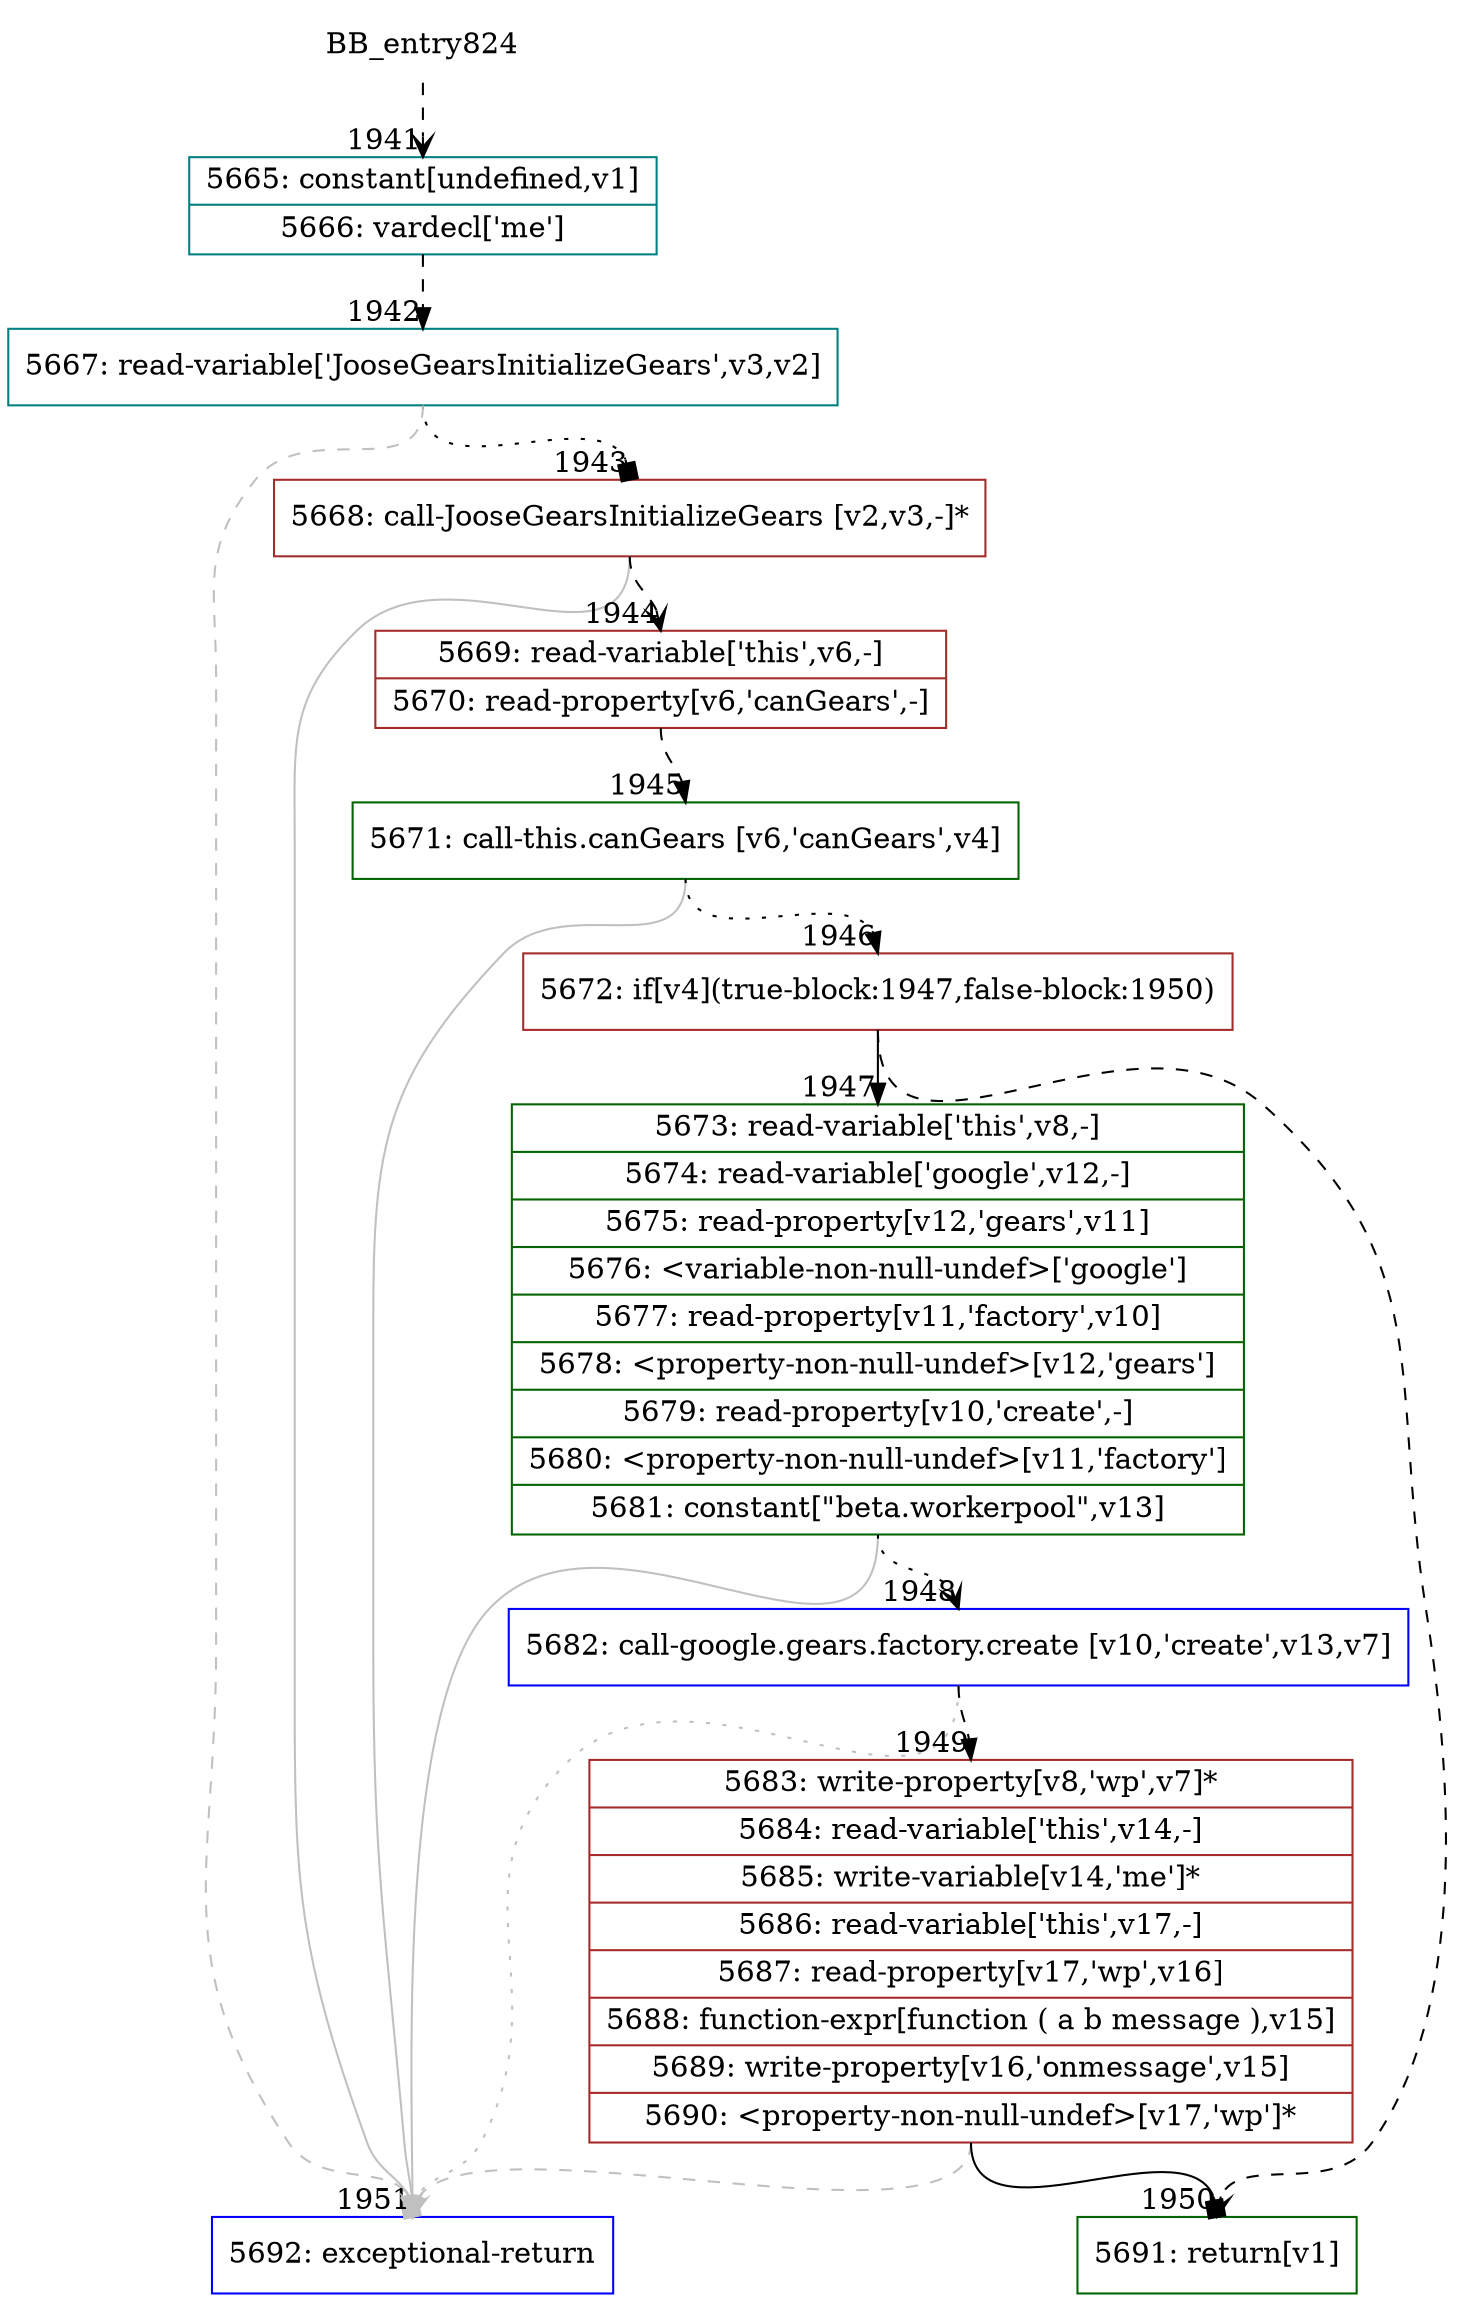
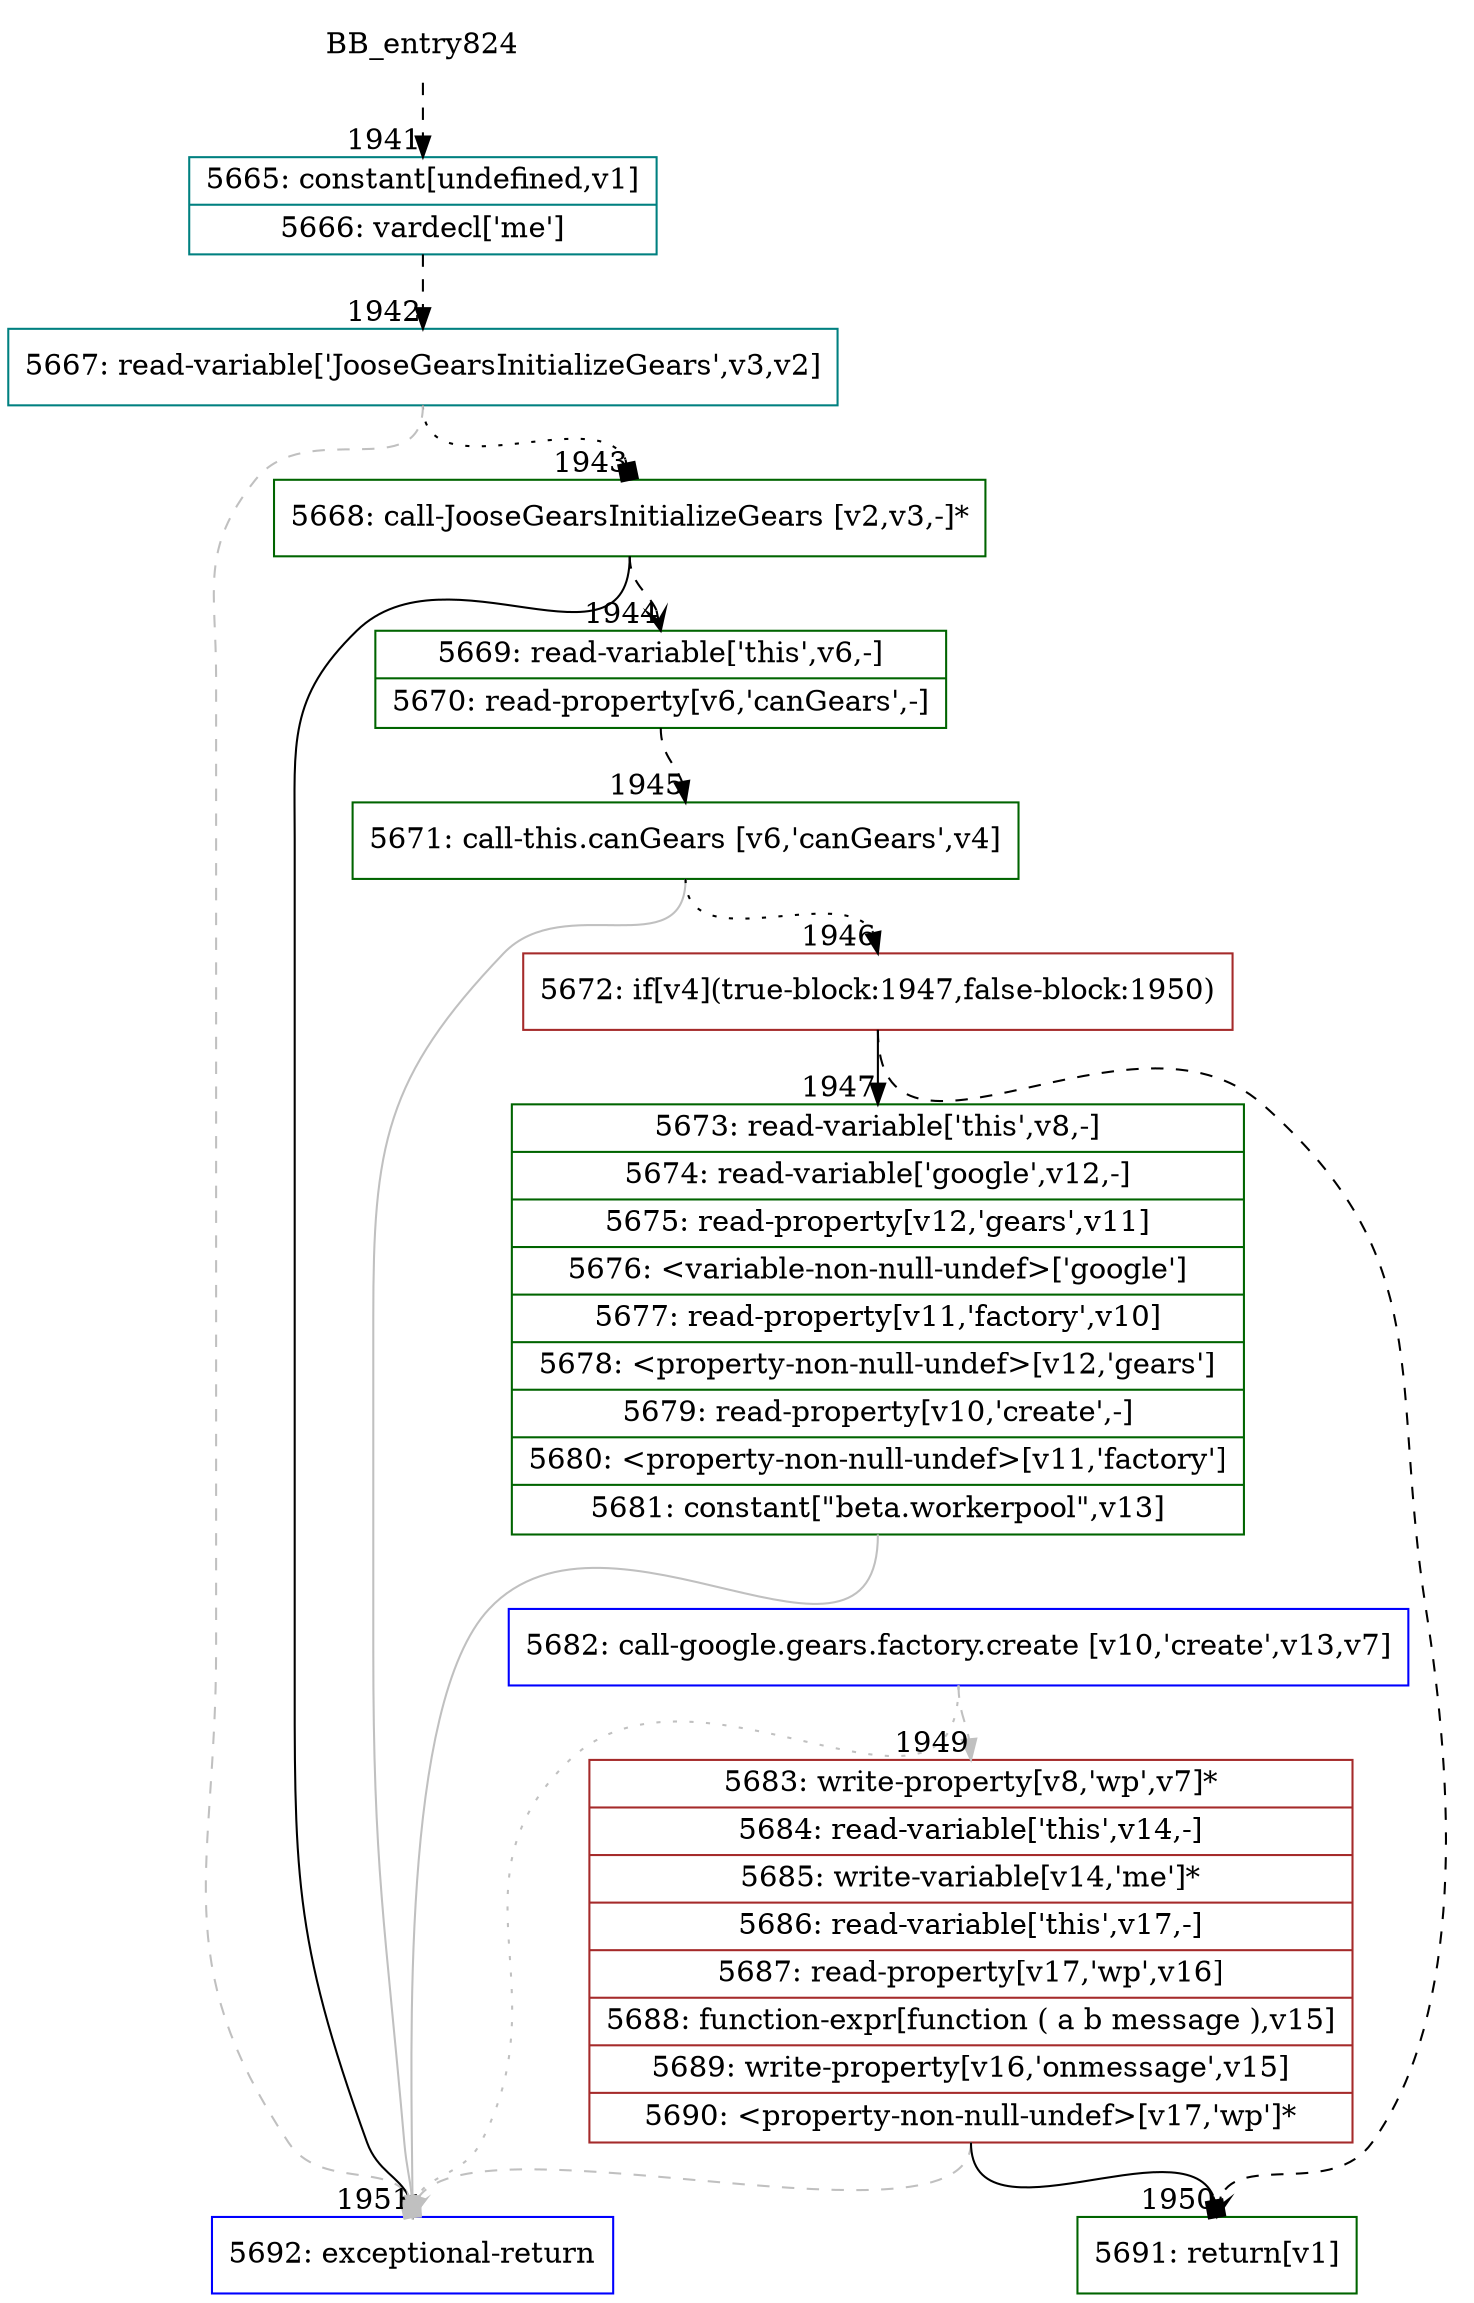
edge "BB_entry824" -> "5665: constant[undefined,v1]": arrowhead vee -> normal
node "5668: call-JooseGearsInitializeGears [v2,v3,-]*": color brown -> darkgreen
node "5669: read-variable['this',v6,-]": color brown -> darkgreen
edge "5668: call-JooseGearsInitializeGears [v2,v3,-]*" -> "5692: exceptional-return": color gray -> black
edge "5671: call-this.canGears [v6,'canGears',v4]" -> "5692: exceptional-return": arrowhead vee -> box
edge "5673: read-variable['this',v8,-]" -> "5682: call-google.gears.factory.create [v10,'create',v13,v7]": removed
edge "5682: call-google.gears.factory.create [v10,'create',v13,v7]" -> "5683: write-property[v8,'wp',v7]*": color black -> gray
